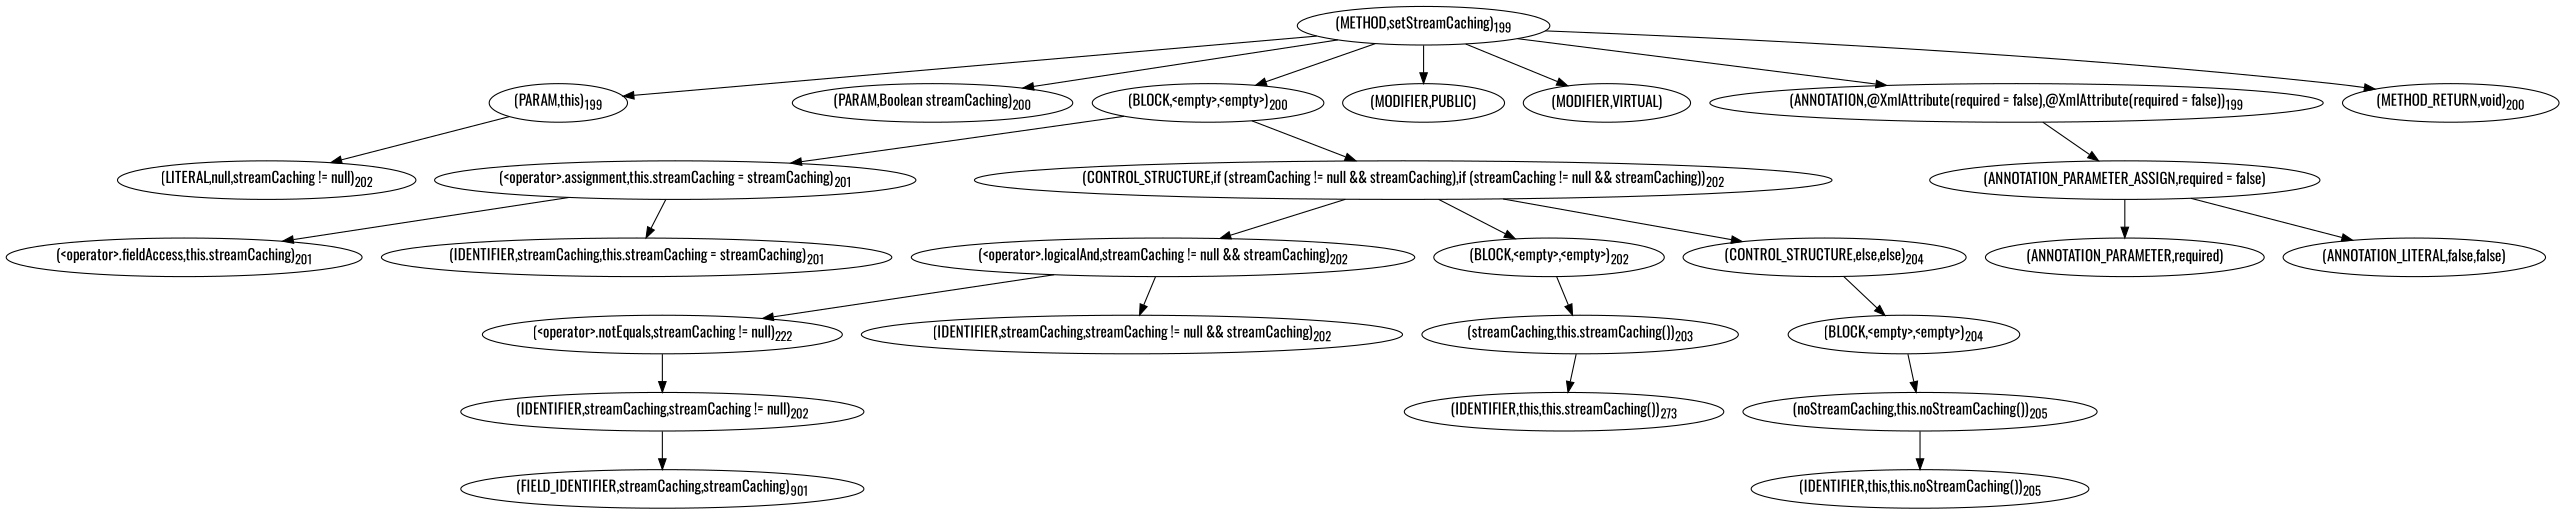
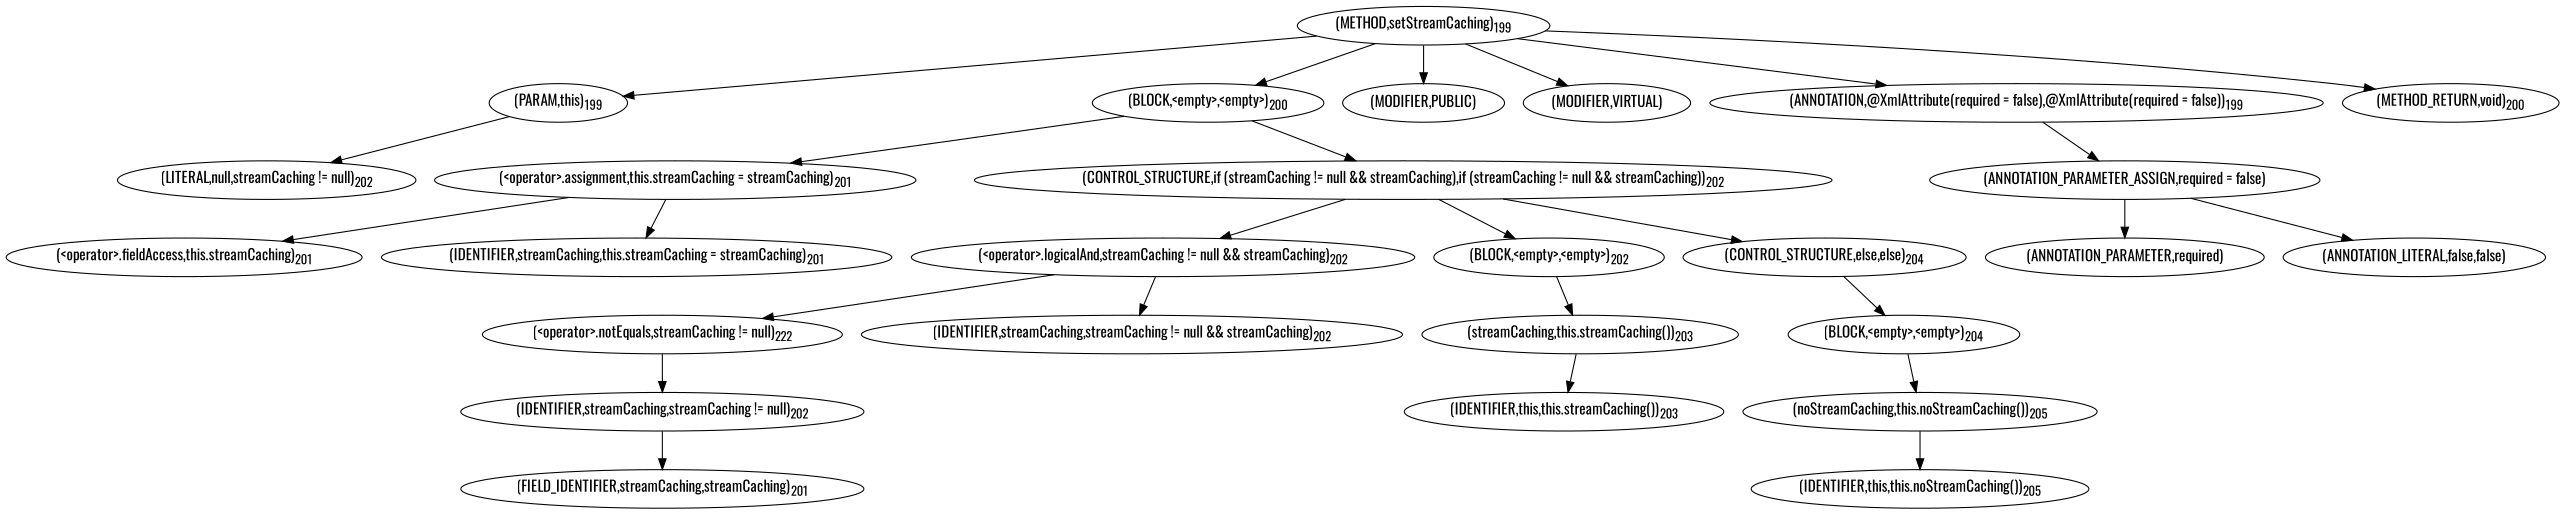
node "(PARAM,Boolean streamCaching)": removed
node "(IDENTIFIER,this,this.streamCaching())": text "273" -> "203"
node "(FIELD_IDENTIFIER,streamCaching,streamCaching)": text "901" -> "201"
